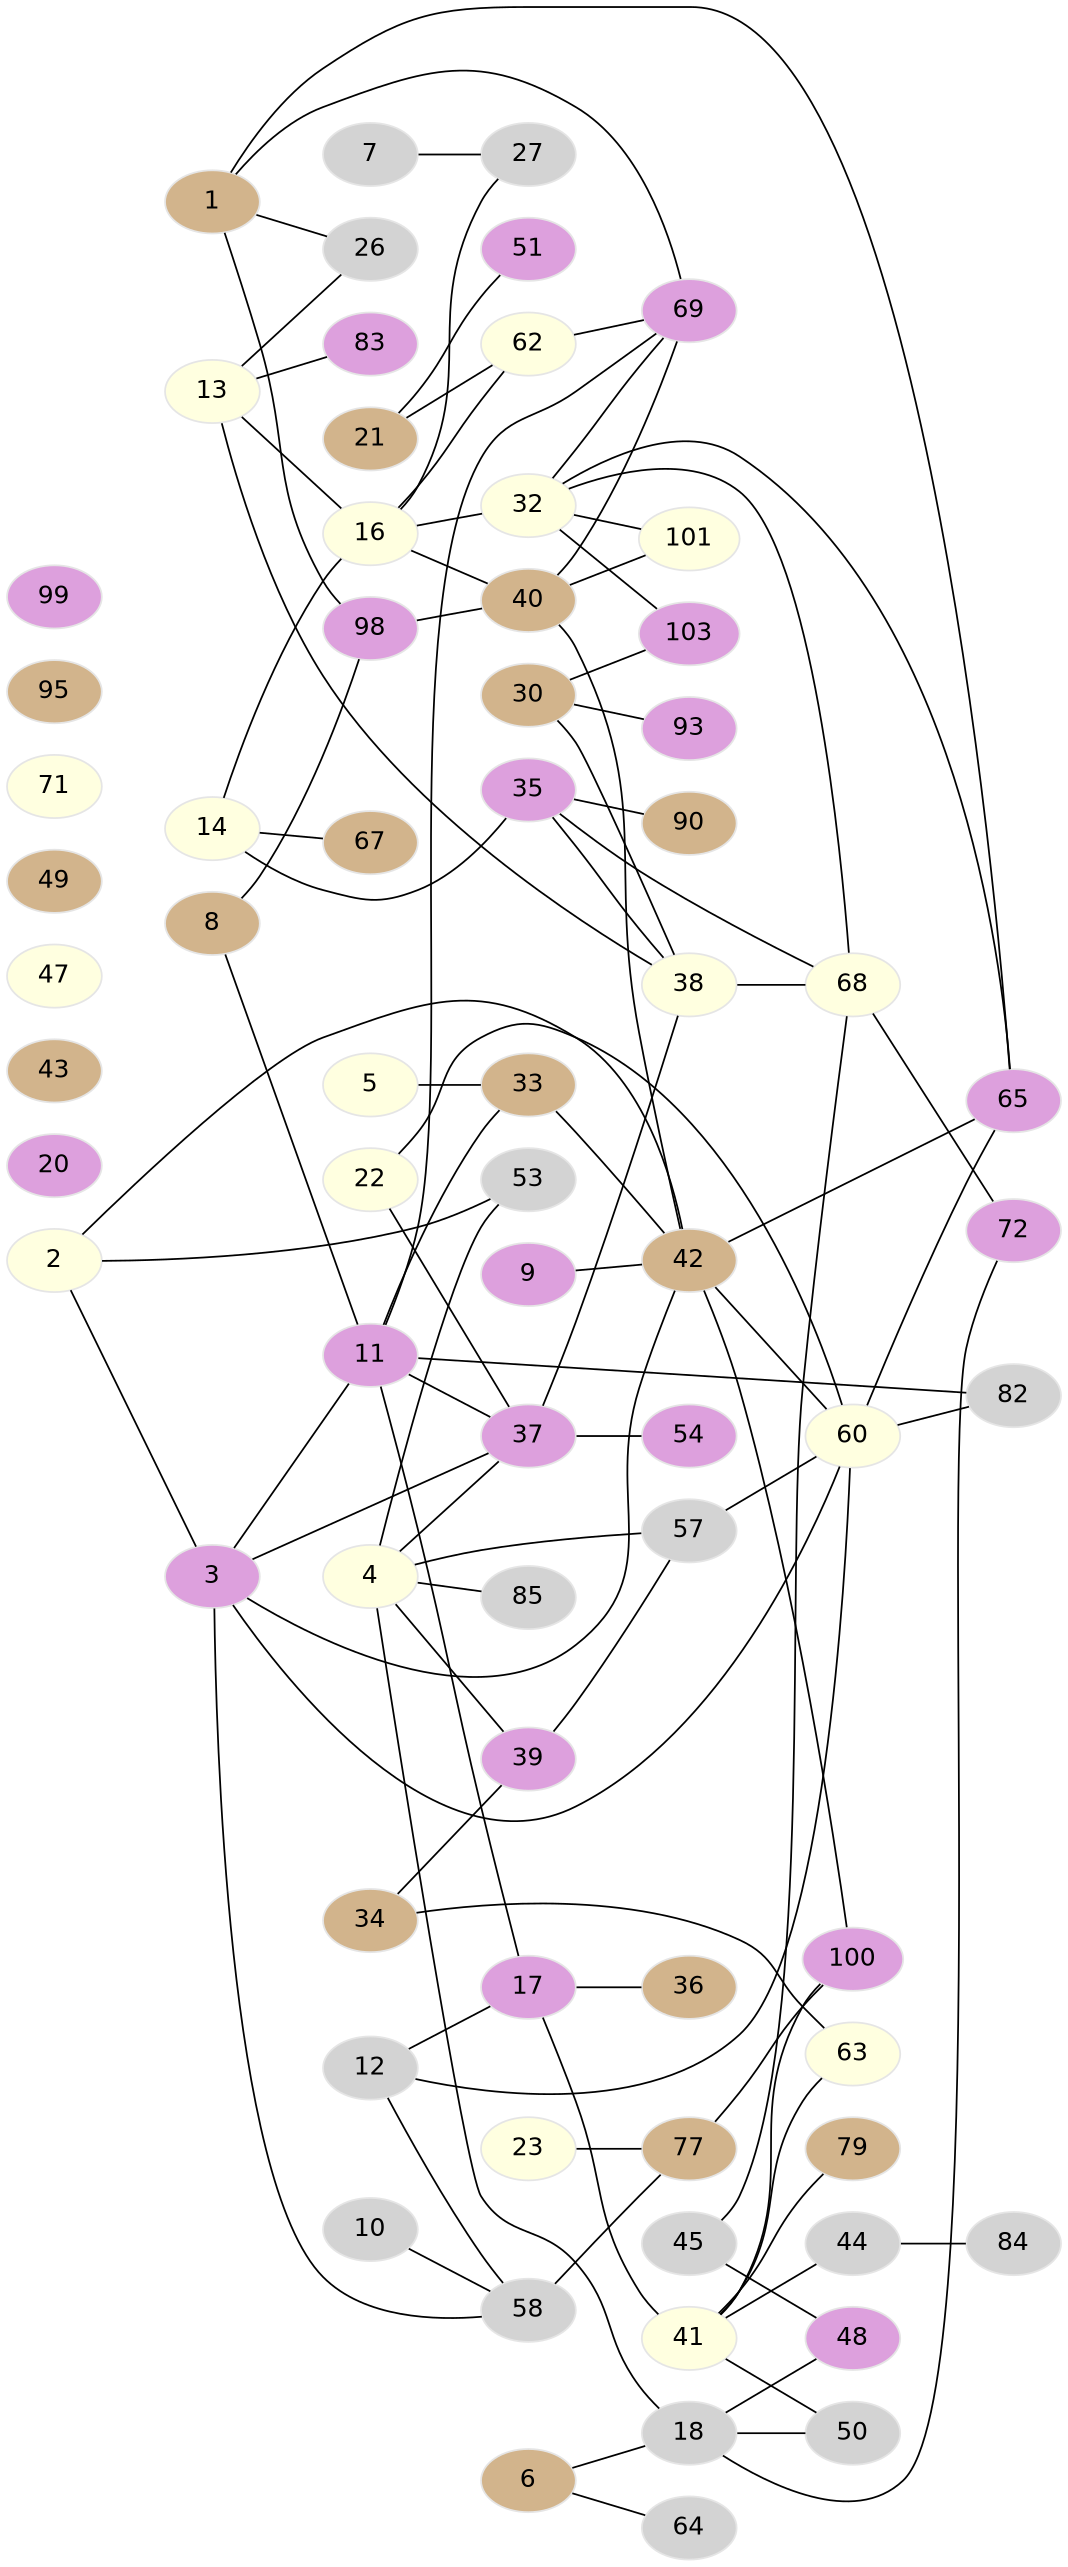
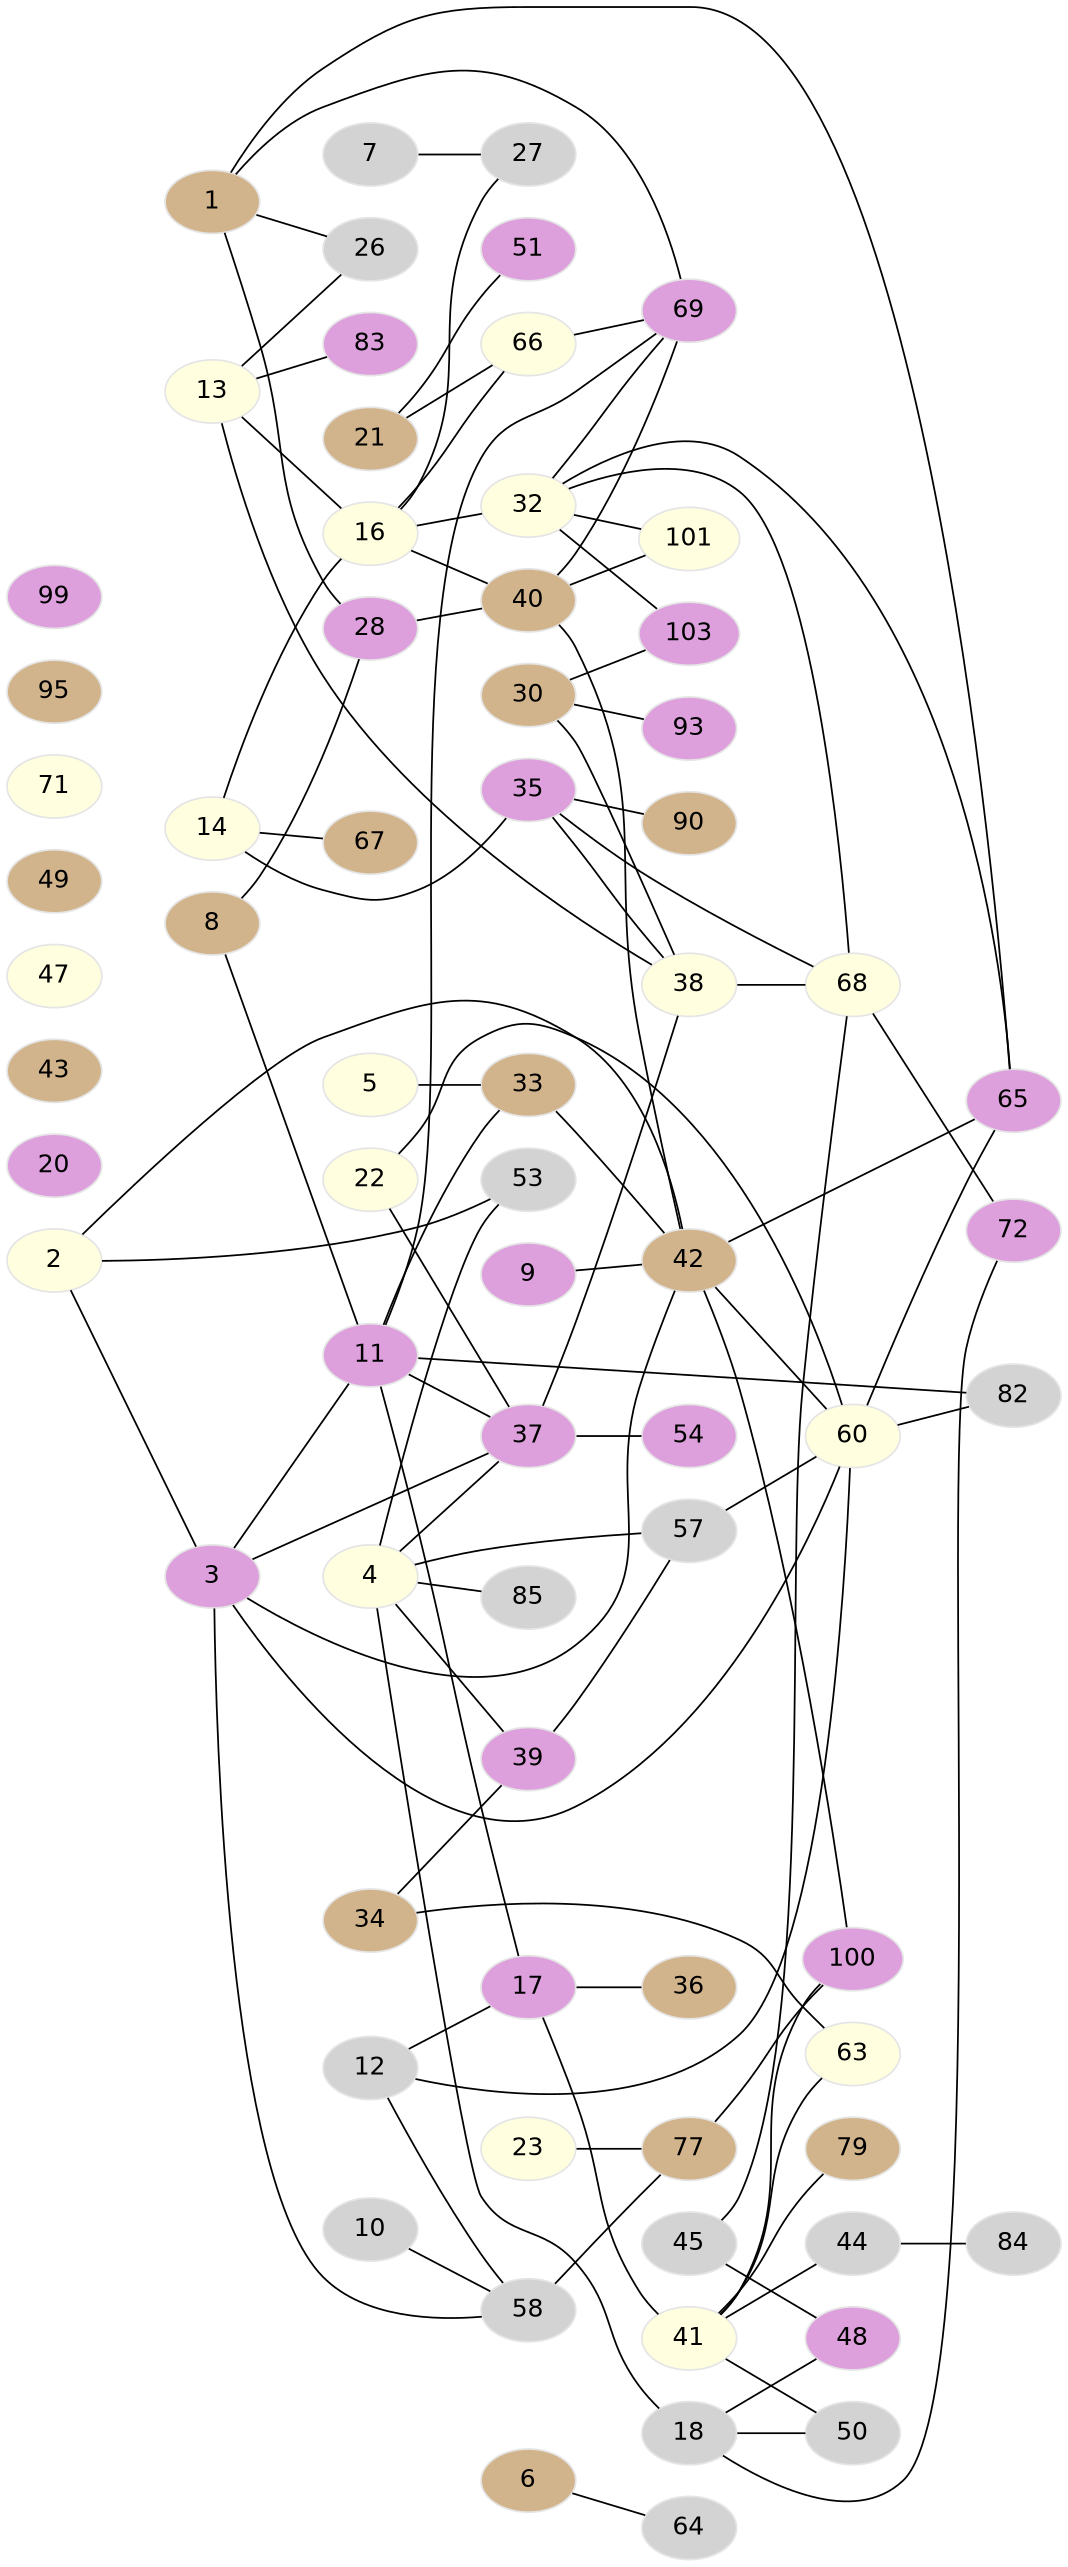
node "62": label "62" -> "66"
node "98": label "98" -> "28"
edge "18" -- "6": removed
